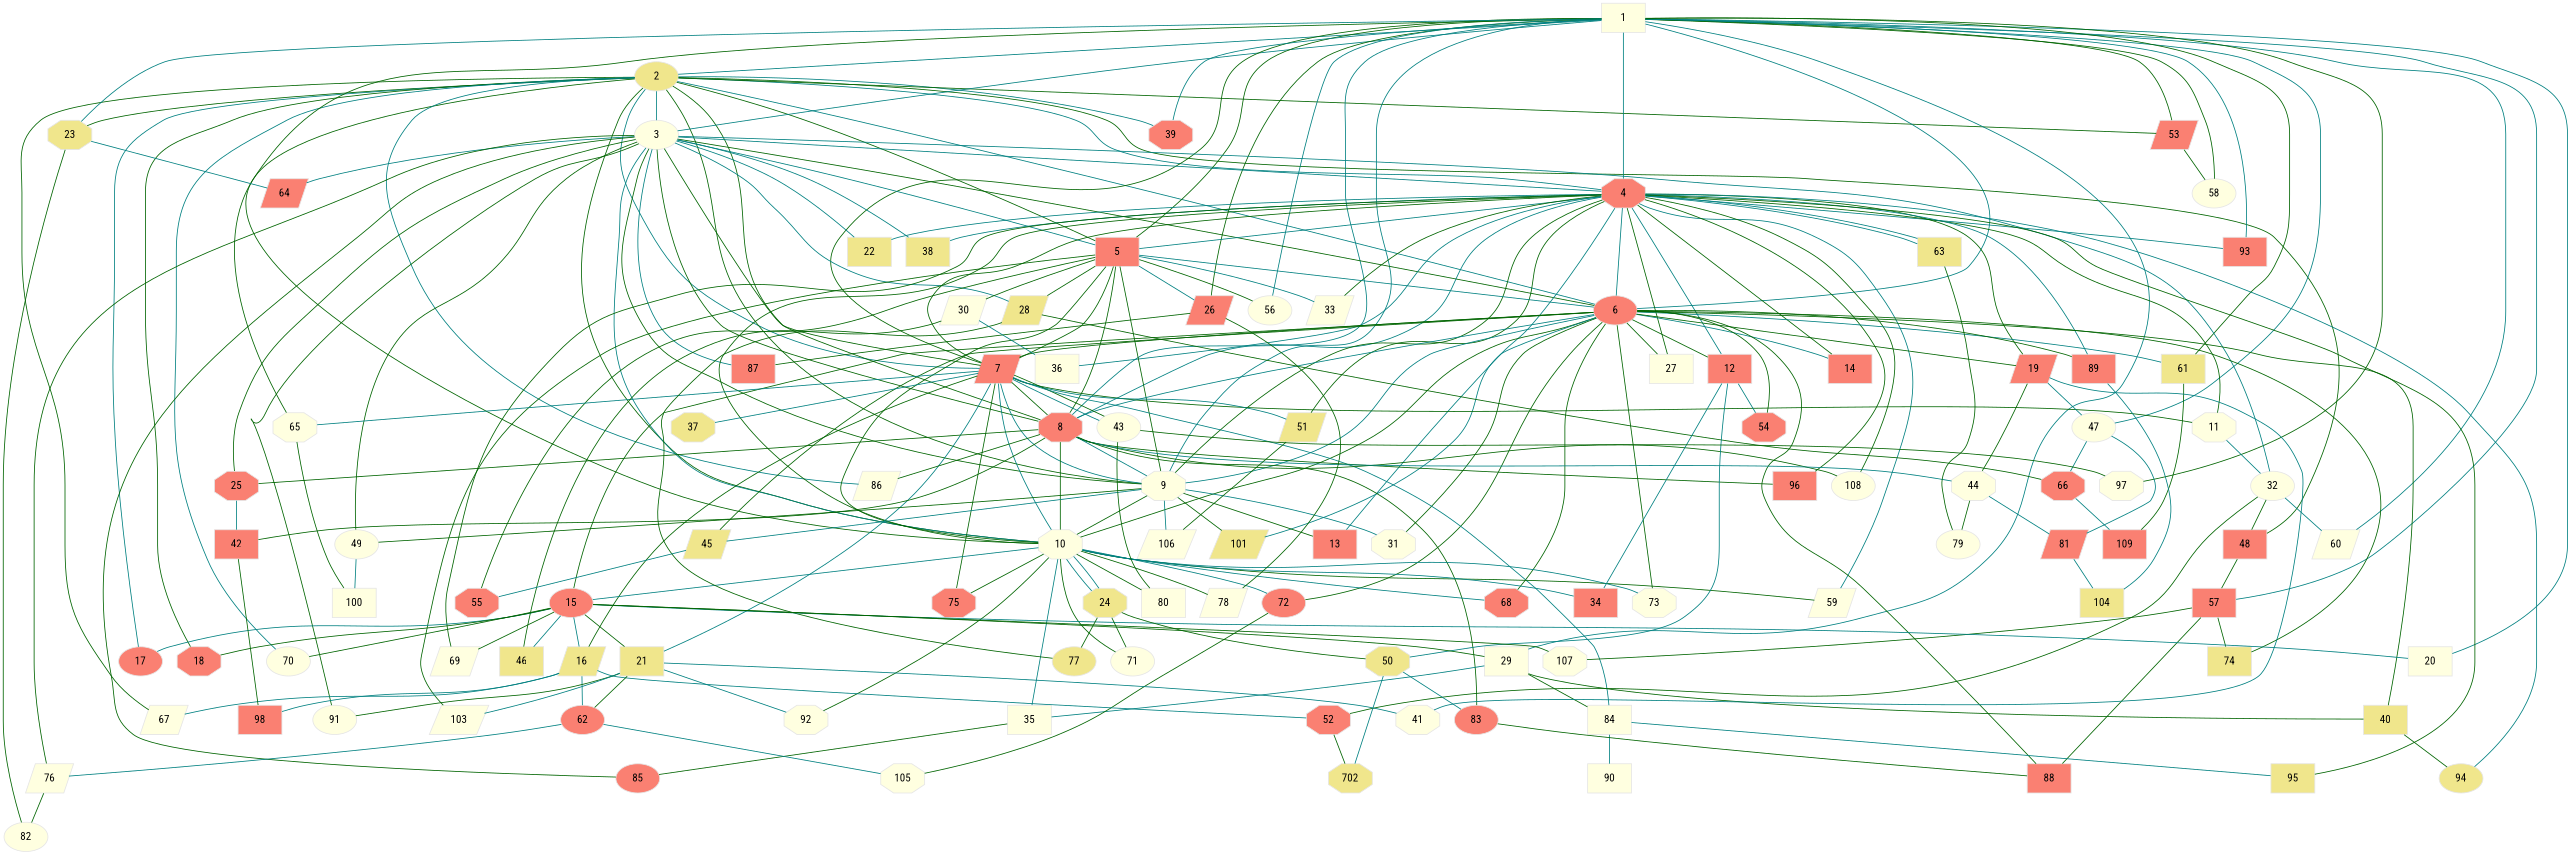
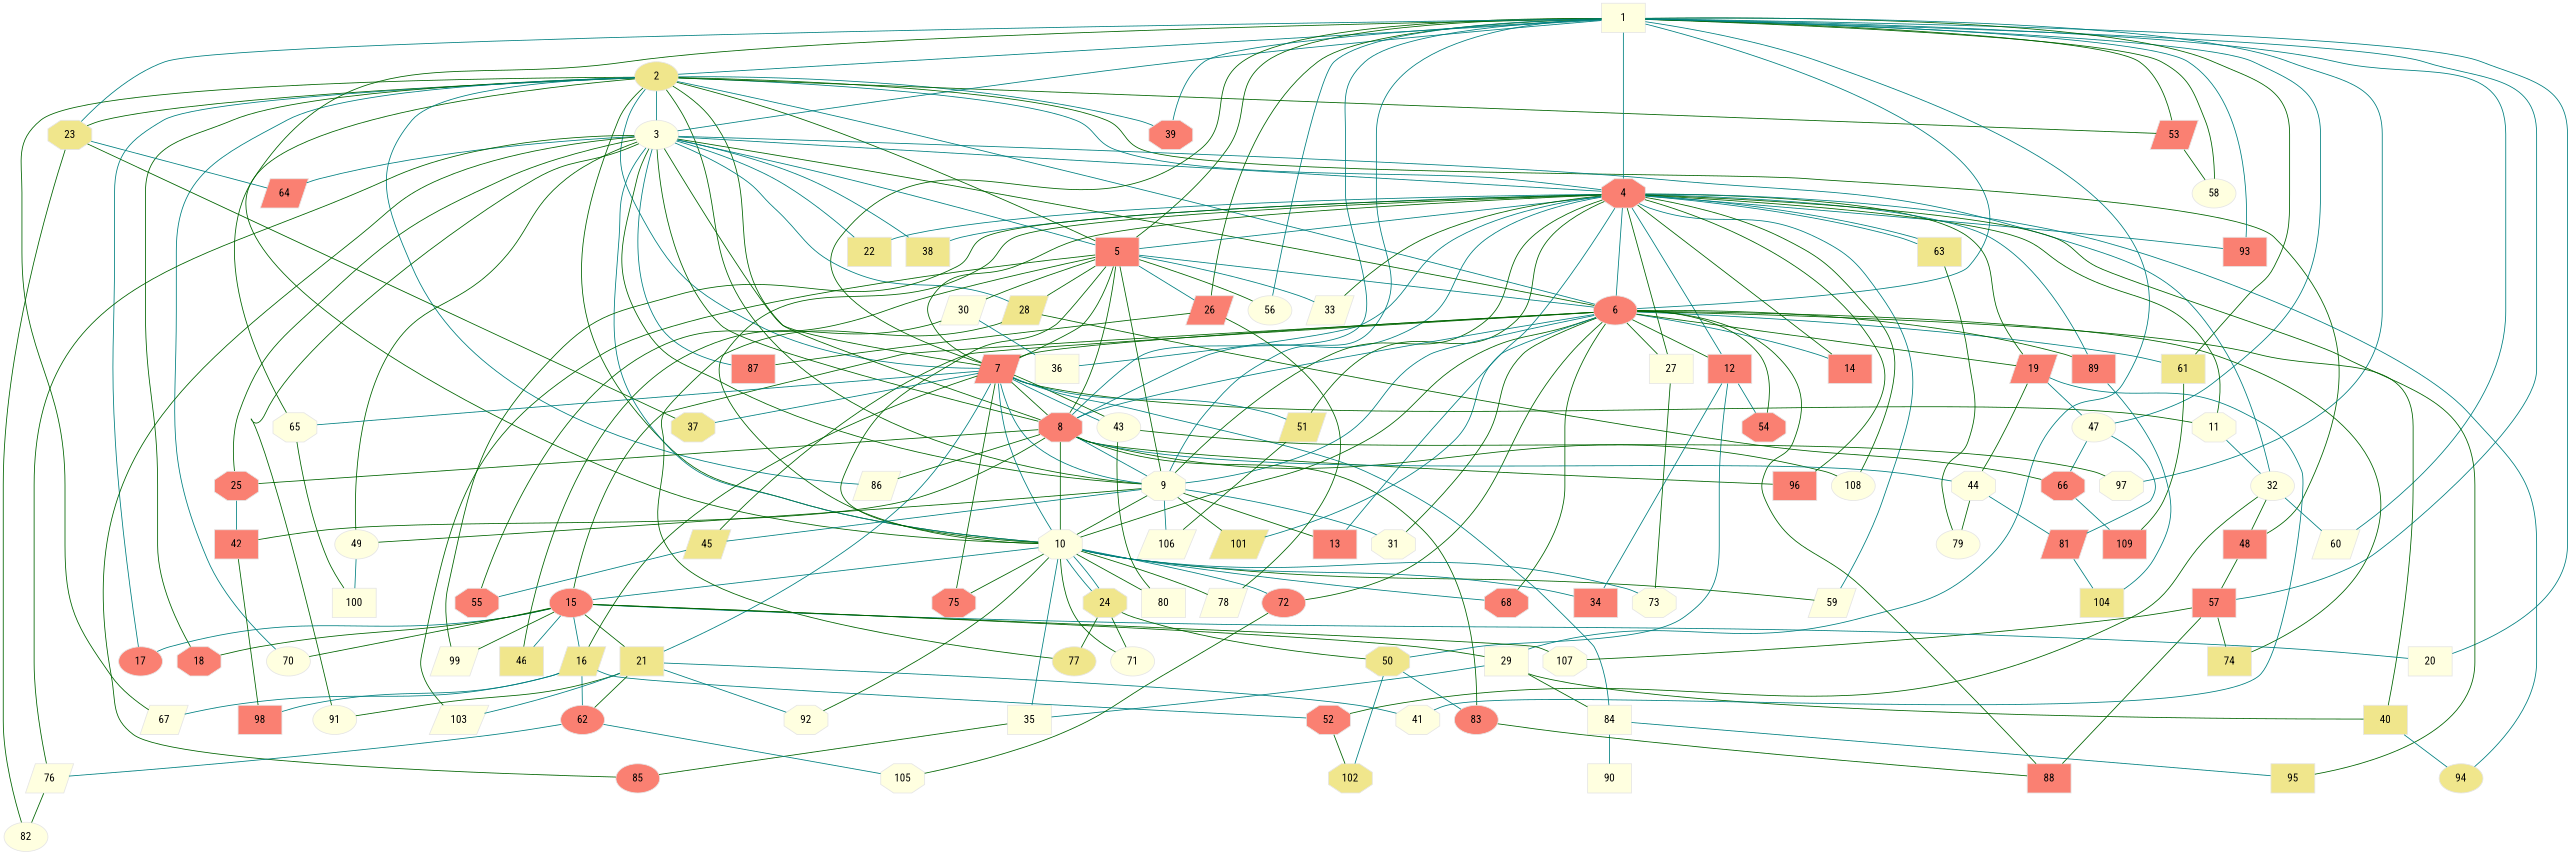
edge "1" -- "97": color darkgreen -> teal
edge "23" -- "37": added
edge "6" -- "73": now "27" -- "73"
node "69": label "69" -> "99"
edge "40" -- "94": color darkgreen -> teal
node "702": label "702" -> "102"
